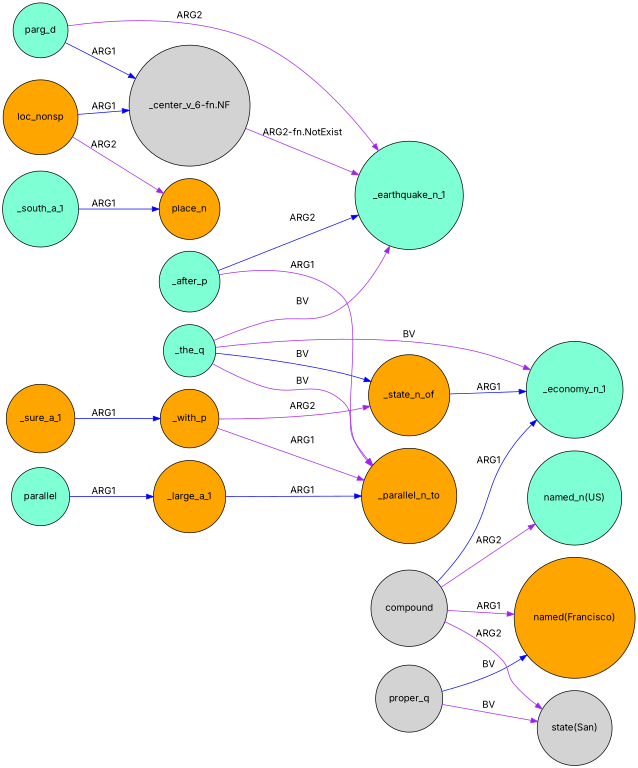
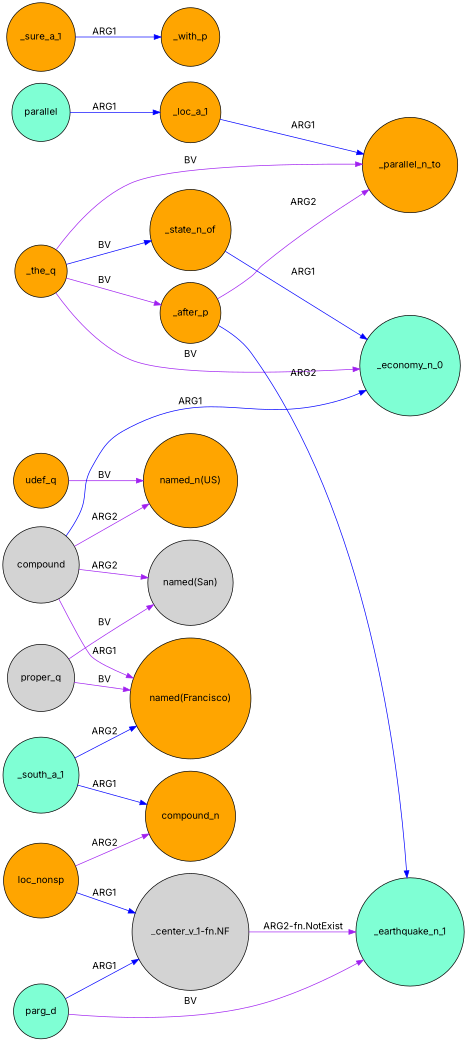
edge "parg_d" -> "_earthquake_n_1": label "ARG2" -> "BV"
node "_center_v_6-fn.NF": label "_center_v_6-fn.NF" -> "_center_v_1-fn.NF"
node "place_n": label "place_n" -> "compound_n"
edge "_after_p" -> "_parallel_n_to": label "ARG1" -> "ARG2"
node "_after_p": fillcolor aquamarine -> orange
edge "_the_q" -> "_earthquake_n_1": now "_the_q" -> "_after_p"
node "_the_q": fillcolor aquamarine -> orange
node "_economy_n_1": label "_economy_n_1" -> "_economy_n_0"
edge "_with_p" -> "_state_n_of": removed, label "ARG2"
edge "_with_p" -> "_parallel_n_to": removed, label "ARG1"
node "udef_q": added
node "_large_a_1": label "_large_a_1" -> "_loc_a_1"
node "named_n(US)": fillcolor aquamarine -> orange
edge "proper_q" -> "named(Francisco)": color blue -> purple
node "state(San)": label "state(San)" -> "named(San)"
edge "_south_a_1" -> "named(Francisco)": added, label "ARG2"
